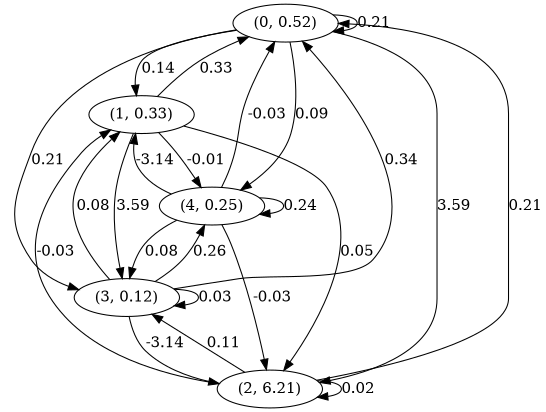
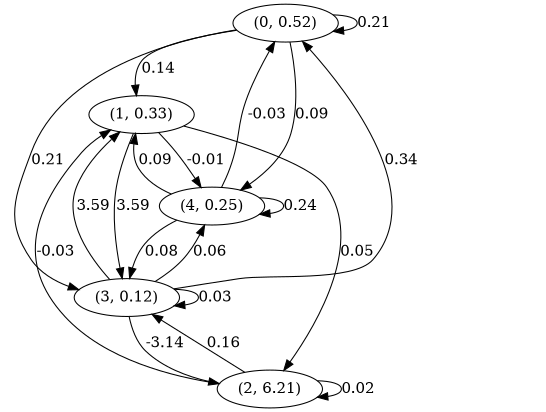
edge "(1, 0.33)" -> "(0, 0.52)": removed, label "0.33"
edge "(4, 0.25)" -> "(1, 0.33)": label "-3.14" -> "0.09"
edge "(3, 0.12)" -> "(1, 0.33)": label "0.08" -> "3.59"
edge "(0, 0.52)" -> "(2, 6.21)": removed, label "3.59"
edge "(2, 6.21)" -> "(0, 0.52)": removed, label "0.21"
edge "(3, 0.12)" -> "(4, 0.25)": label "0.26" -> "0.06"
edge "(4, 0.25)" -> "(2, 6.21)": removed, label "-0.03"
edge "(2, 6.21)" -> "(3, 0.12)": label "0.11" -> "0.16"
